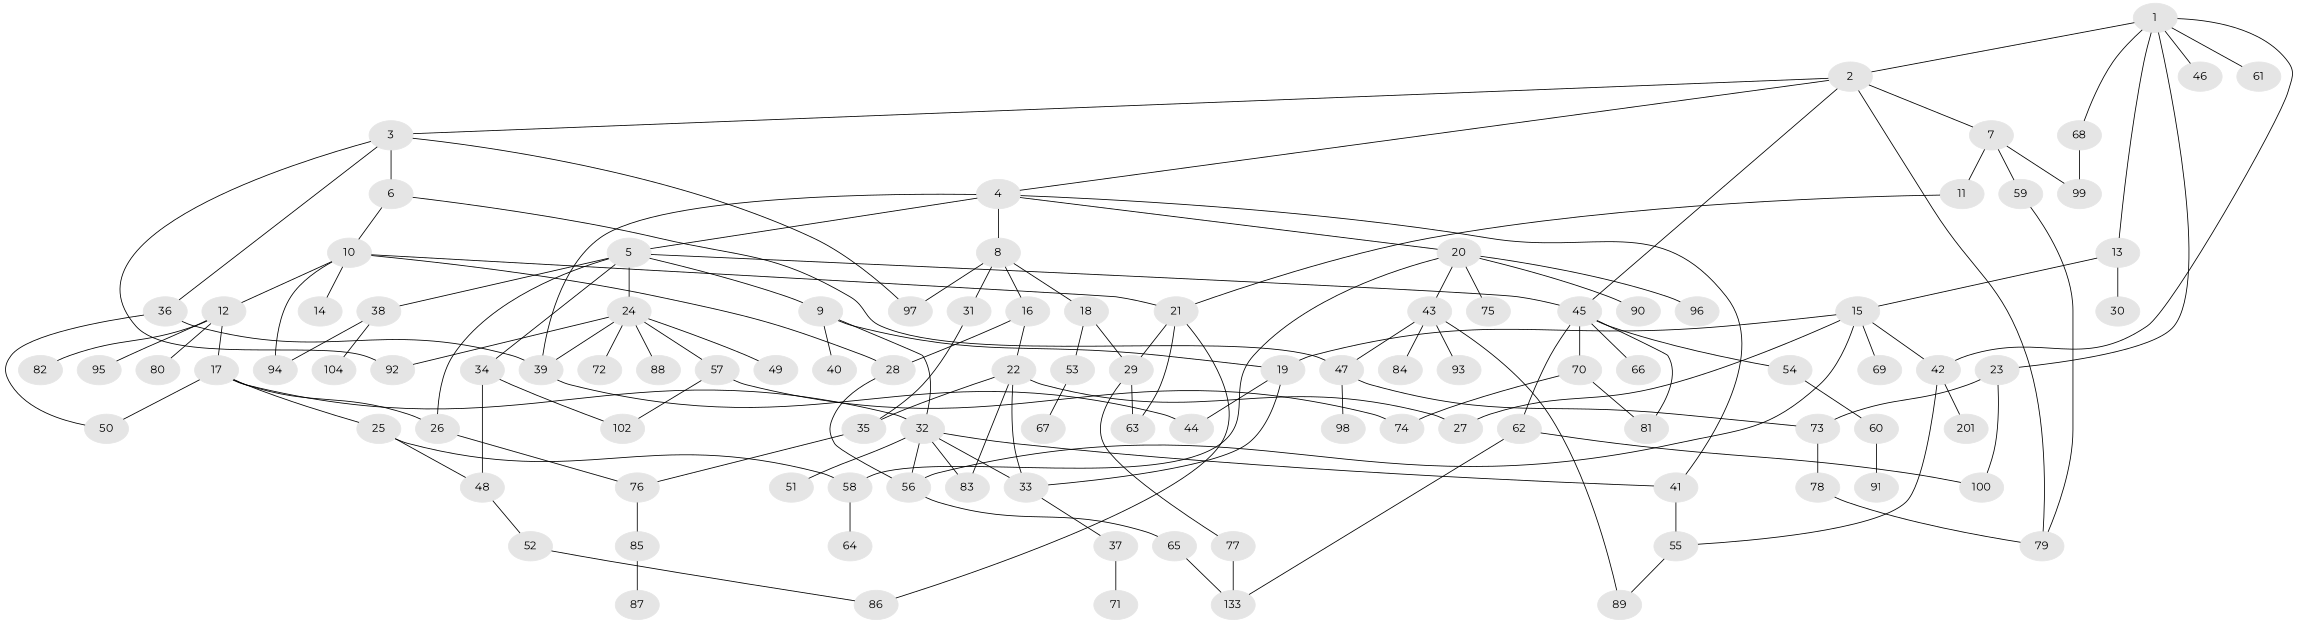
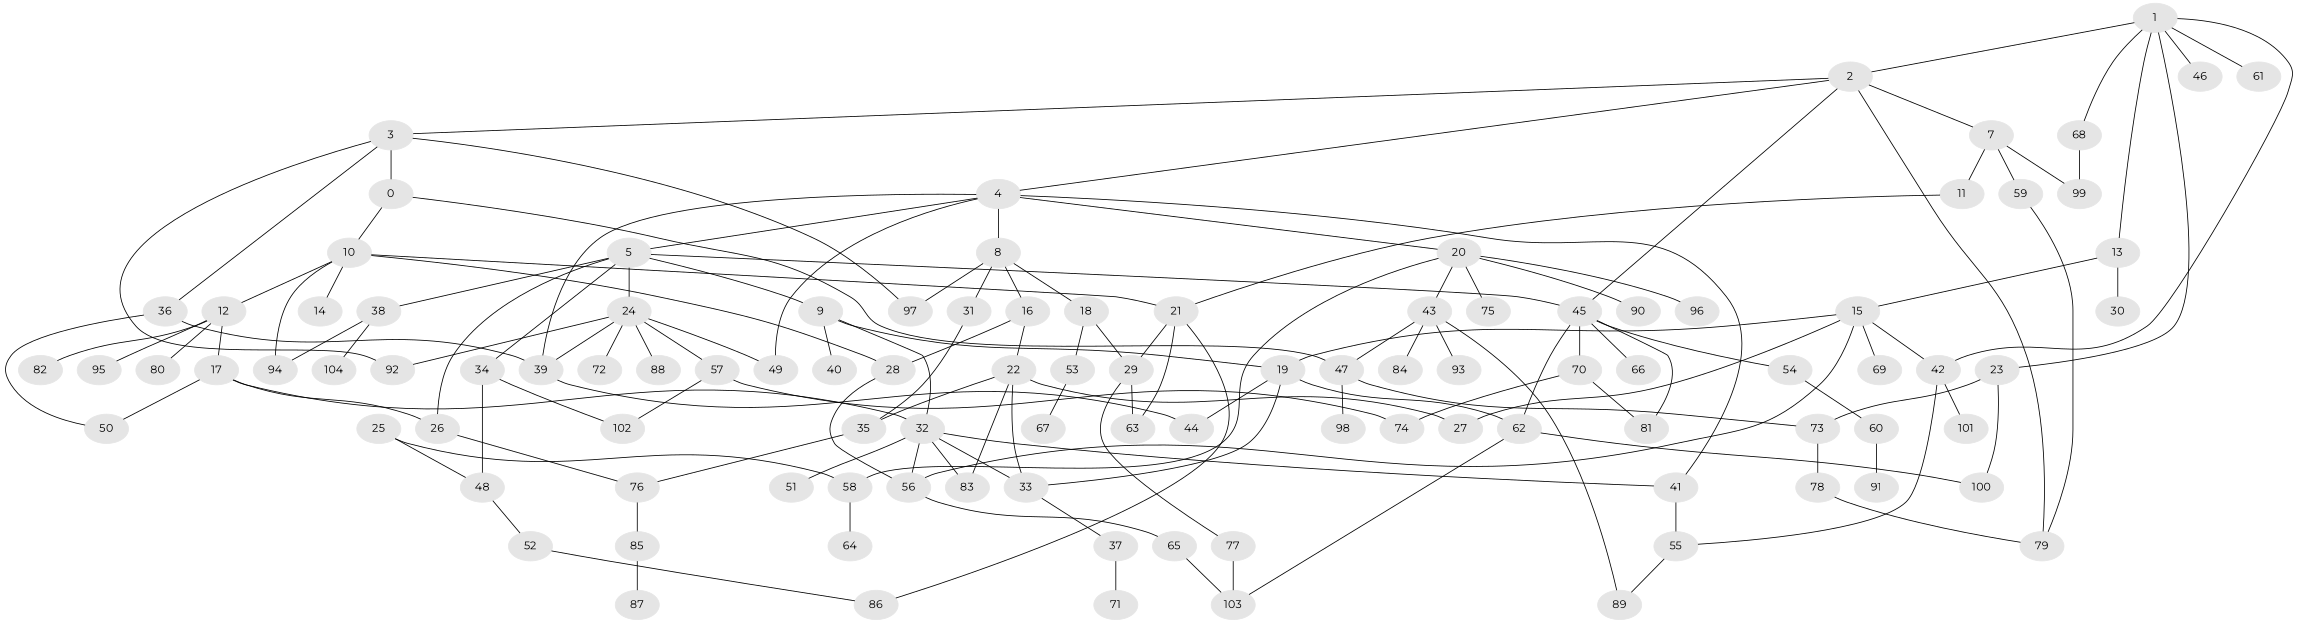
node "6": label "6" -> "0"
edge "4" -- "49": added
edge "19" -- "62": added
edge "17" -- "25": removed
node "201": label "201" -> "101"
node "133": label "133" -> "103"
